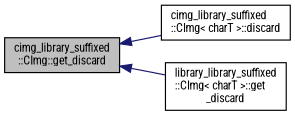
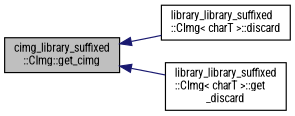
node "cimg_library_suffixed ::CImg< charT >::discard": label "cimg_library_suffixed ::CImg< charT >::discard" -> "library_library_suffixed ::CImg< charT >::discard"
node "cimg_library_suffixed ::CImg::get_discard": label "cimg_library_suffixed ::CImg::get_discard" -> "cimg_library_suffixed ::CImg::get_cimg"
